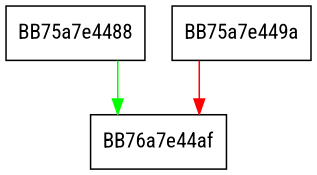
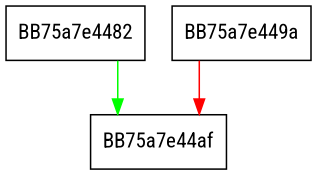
node "BB75a7e4488": label "BB75a7e4488" -> "BB75a7e4482"
node "BB76a7e44af": label "BB76a7e44af" -> "BB75a7e44af"
